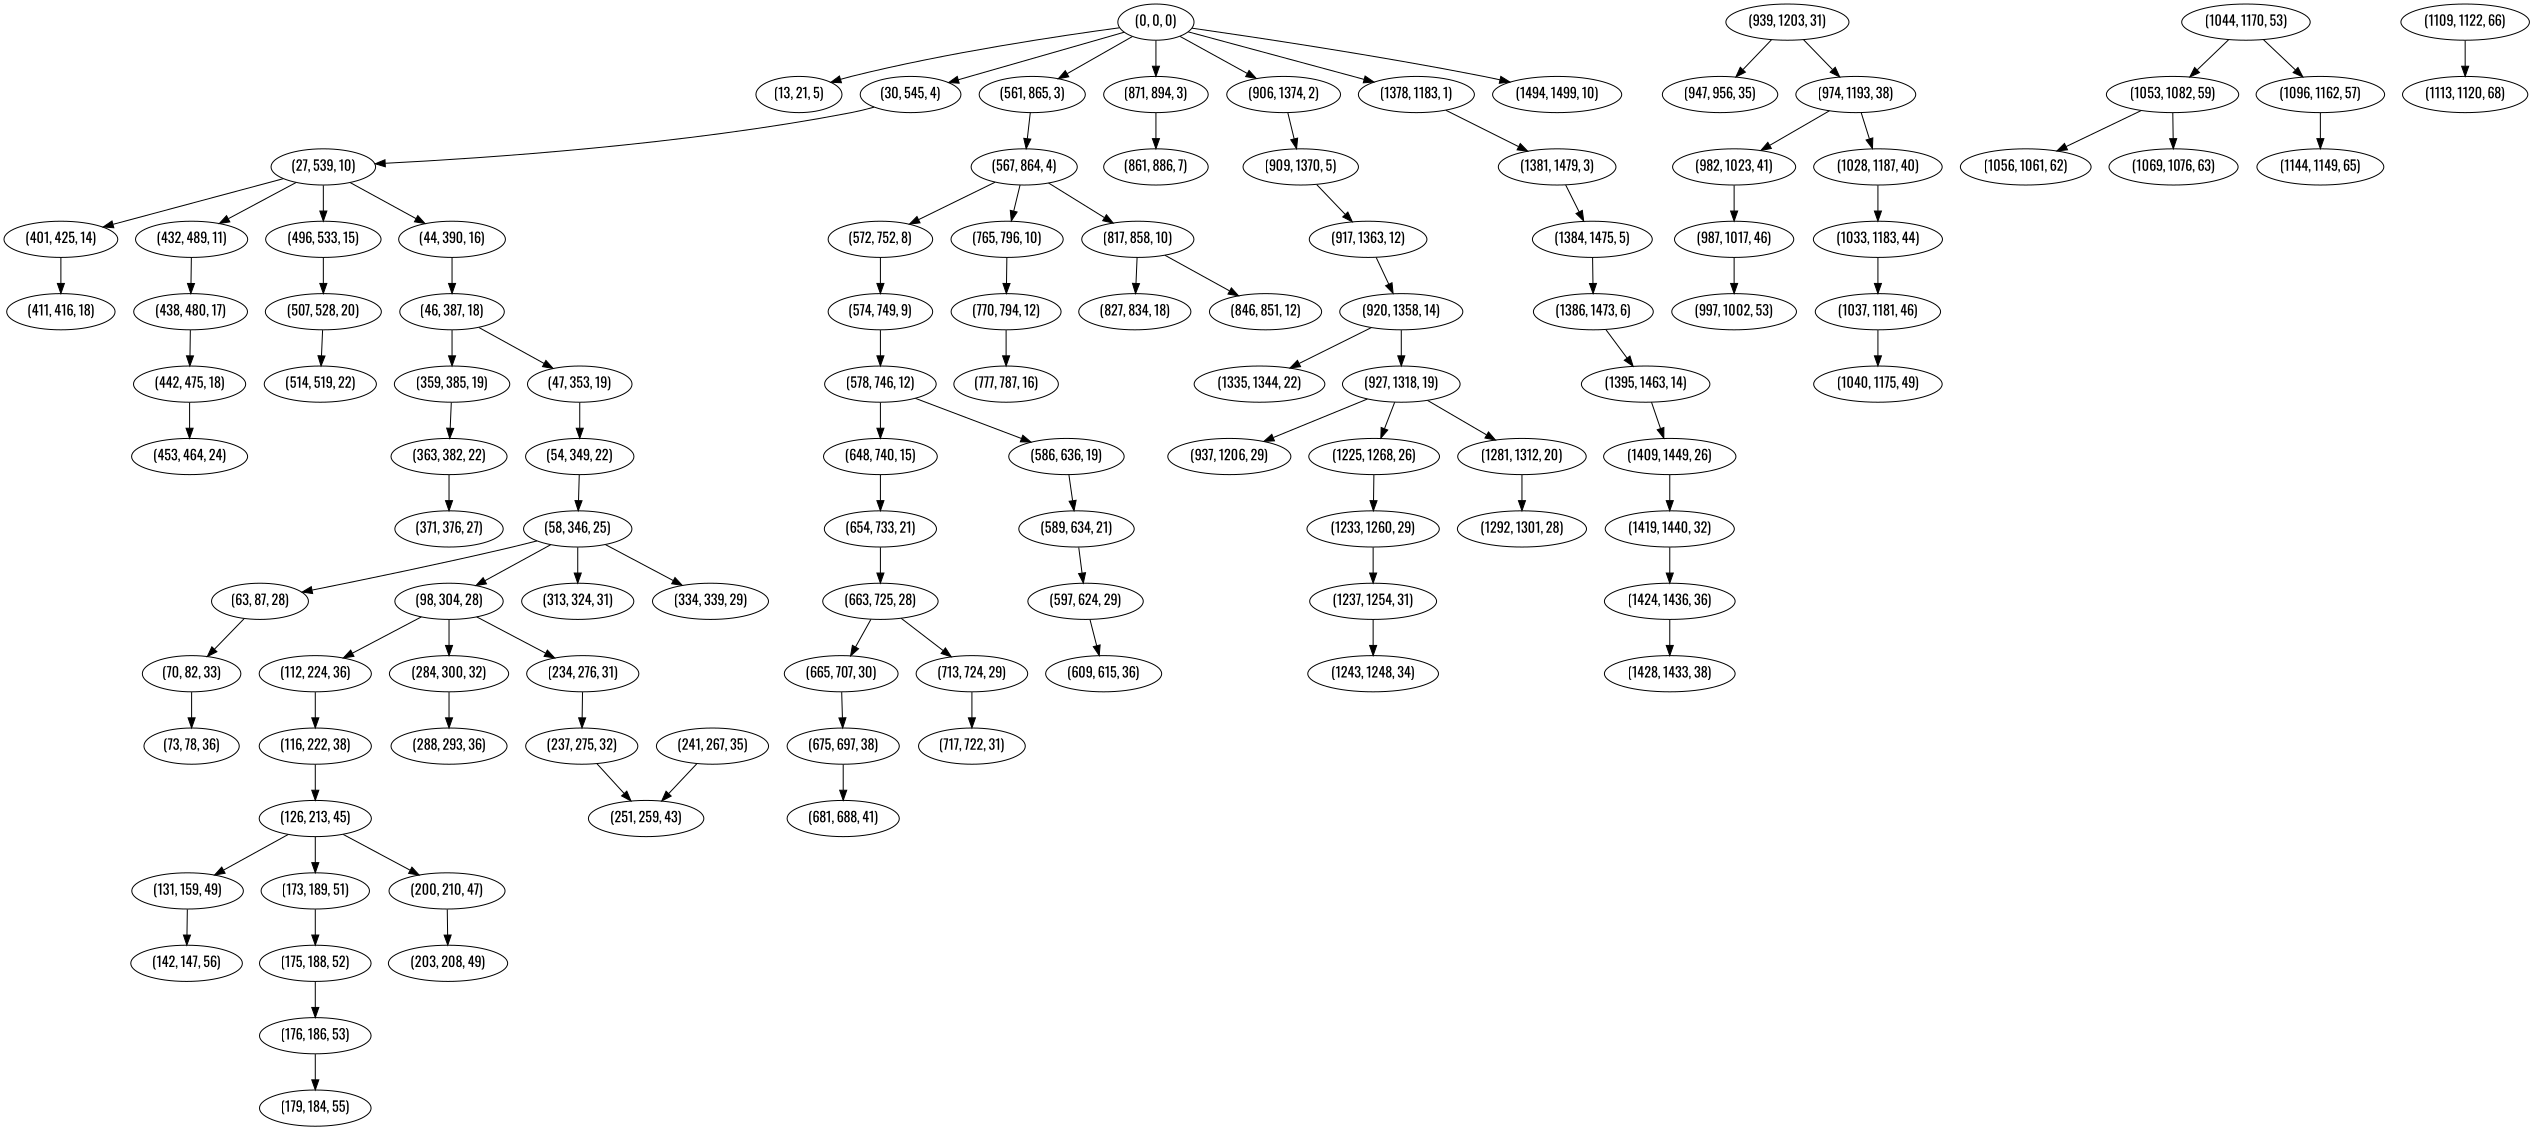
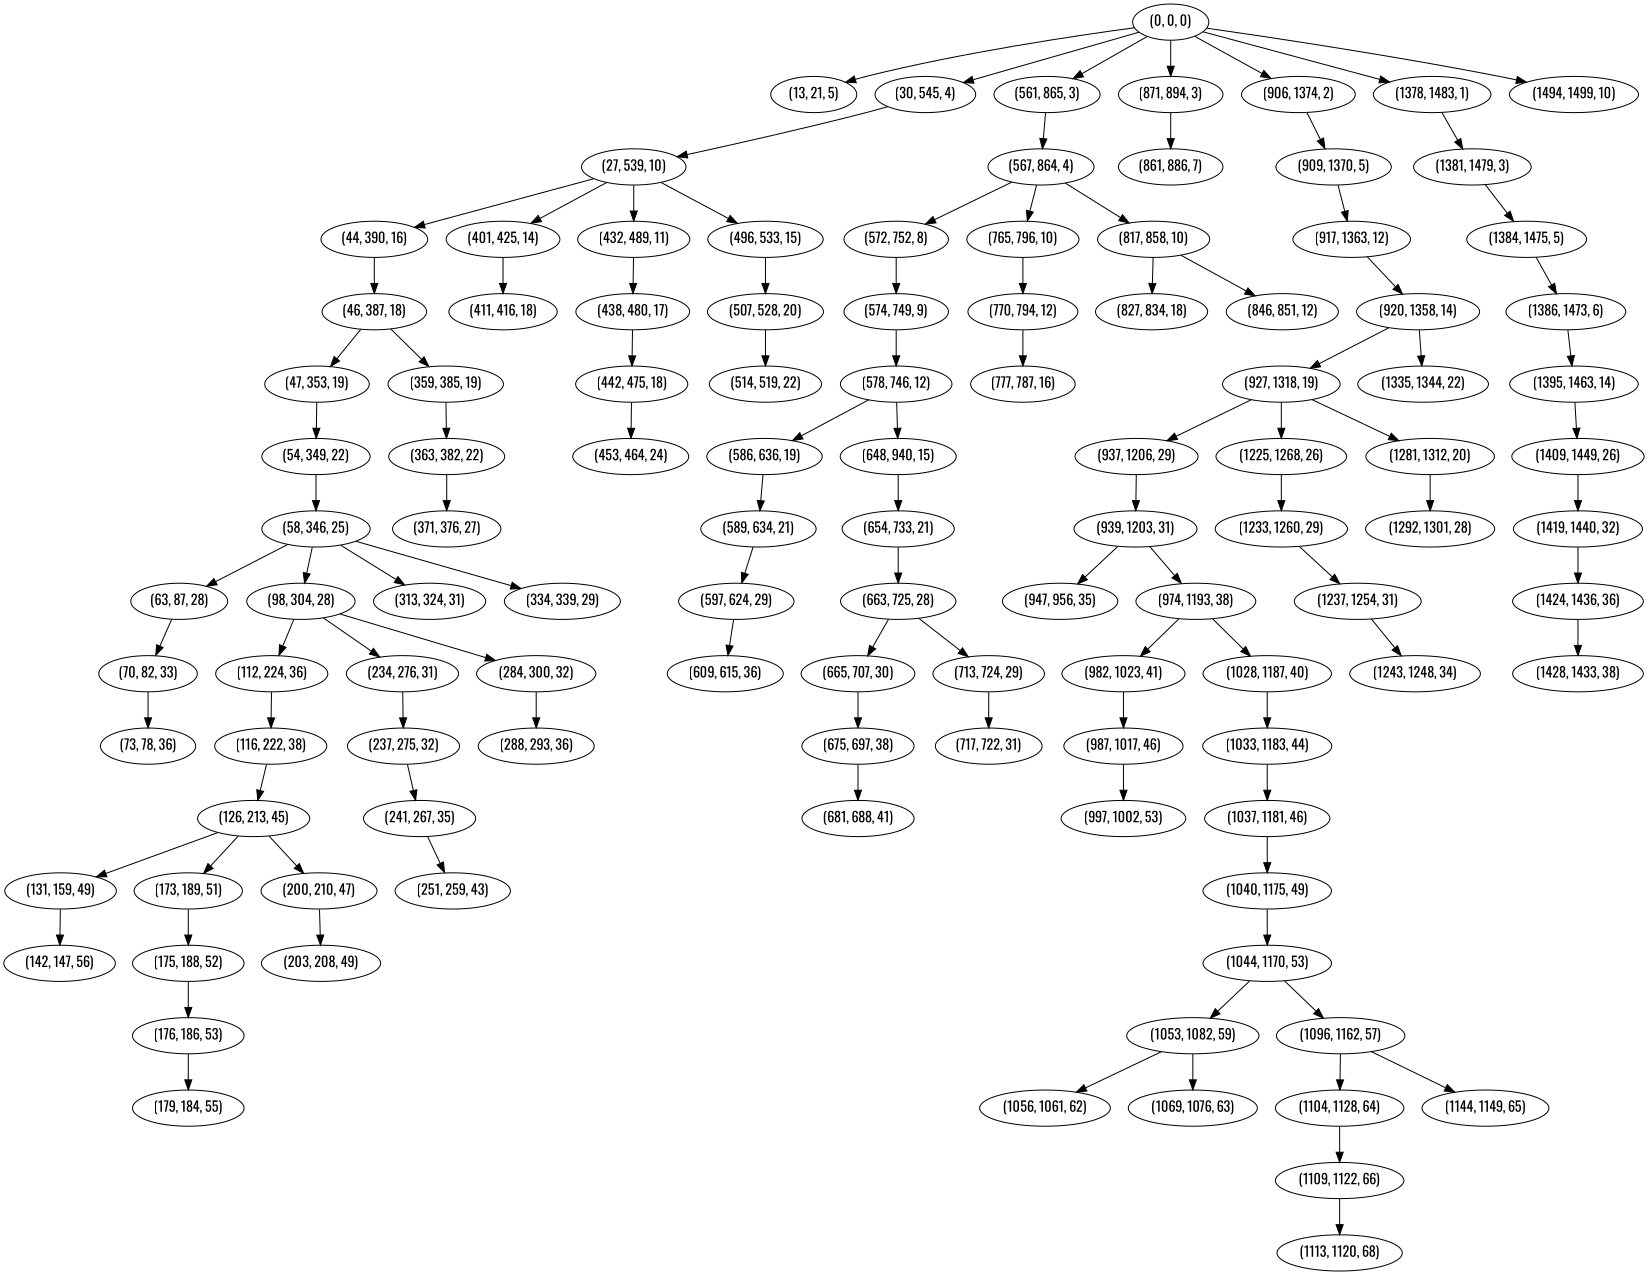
node "(1378, 1183, 1)": label "(1378, 1183, 1)" -> "(1378, 1483, 1)"
node "(648, 740, 15)": label "(648, 740, 15)" -> "(648, 940, 15)"
edge "(937, 1206, 29)" -> "(939, 1203, 31)": added
edge "(237, 275, 32)" -> "(251, 259, 43)": now "(237, 275, 32)" -> "(241, 267, 35)"
edge "(1040, 1175, 49)" -> "(1044, 1170, 53)": added
node "(1104, 1128, 64)": added
